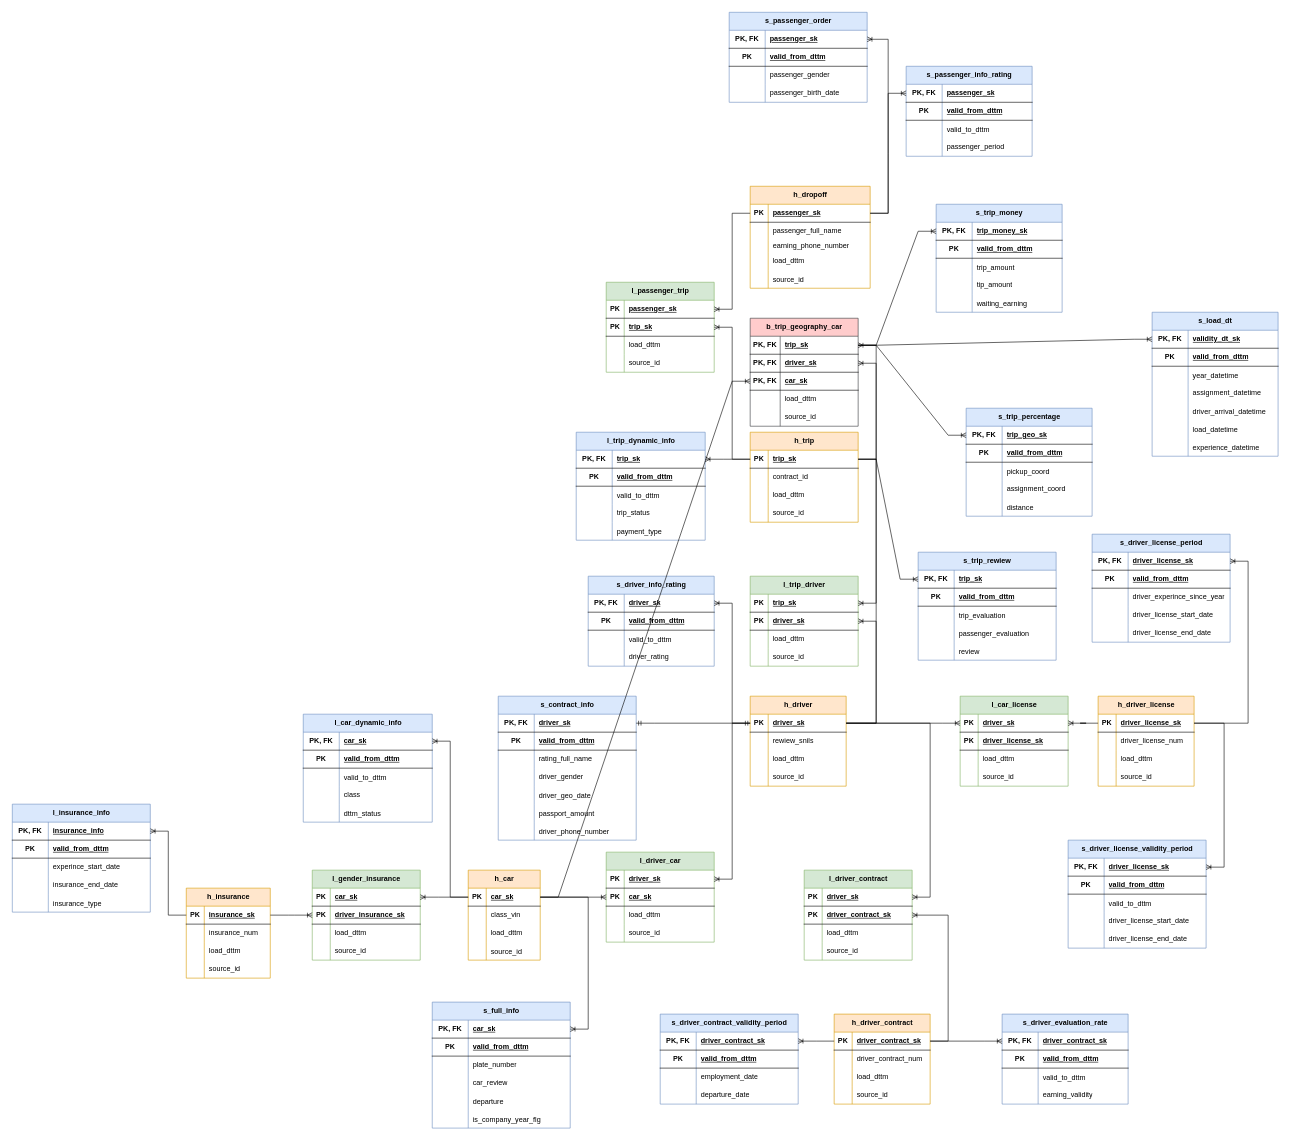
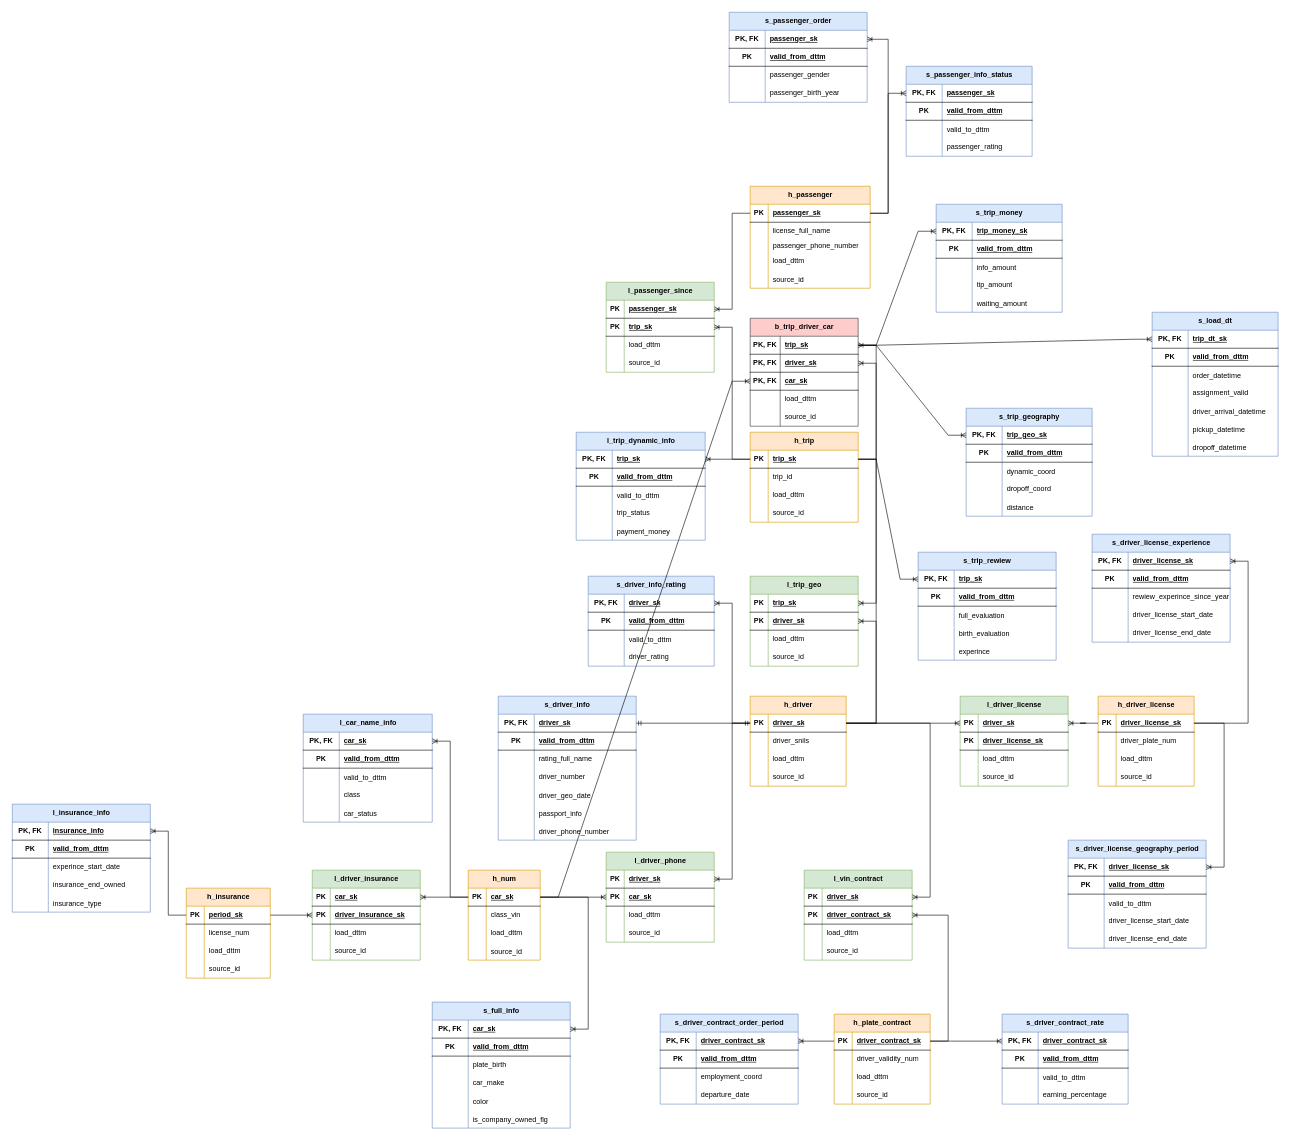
node "s_passenger_info_rating": label "s_passenger_info_rating" -> "s_passenger_info_status"
node "passenger_birth_date": label "passenger_birth_date" -> "passenger_birth_year"
node "passenger_period": label "passenger_period" -> "passenger_rating"
node "h_dropoff": label "h_dropoff" -> "h_passenger"
node "passenger_full_name": label "passenger_full_name" -> "license_full_name"
node "earning_phone_number": label "earning_phone_number" -> "passenger_phone_number"
node "trip_amount": label "trip_amount" -> "info_amount"
node "l_passenger_trip": label "l_passenger_trip" -> "l_passenger_since"
node "waiting_earning": label "waiting_earning" -> "waiting_amount"
node "b_trip_geography_car": label "b_trip_geography_car" -> "b_trip_driver_car"
node "validity_dt_sk": label "validity_dt_sk" -> "trip_dt_sk"
node "year_datetime": label "year_datetime" -> "order_datetime"
node "assignment_datetime": label "assignment_datetime" -> "assignment_valid"
node "s_trip_percentage": label "s_trip_percentage" -> "s_trip_geography"
node "load_datetime": label "load_datetime" -> "pickup_datetime"
node "experience_datetime": label "experience_datetime" -> "dropoff_datetime"
node "pickup_coord": label "pickup_coord" -> "dynamic_coord"
node "contract_id": label "contract_id" -> "trip_id"
node "assignment_coord": label "assignment_coord" -> "dropoff_coord"
node "payment_type": label "payment_type" -> "payment_money"
node "s_driver_license_period": label "s_driver_license_period" -> "s_driver_license_experience"
node "l_trip_driver": label "l_trip_driver" -> "l_trip_geo"
node "driver_experince_since_year": label "driver_experince_since_year" -> "rewiew_experince_since_year"
node "trip_evaluation": label "trip_evaluation" -> "full_evaluation"
node "passenger_evaluation": label "passenger_evaluation" -> "birth_evaluation"
node "review": label "review" -> "experince"
node "s_contract_info": label "s_contract_info" -> "s_driver_info"
node "l_car_license": label "l_car_license" -> "l_driver_license"
node "l_car_dynamic_info": label "l_car_dynamic_info" -> "l_car_name_info"
node "rewiew_snils": label "rewiew_snils" -> "driver_snils"
node "driver_license_num": label "driver_license_num" -> "driver_plate_num"
node "driver_gender": label "driver_gender" -> "driver_number"
node "dttm_status": label "dttm_status" -> "car_status"
node "passport_amount": label "passport_amount" -> "passport_info"
node "s_driver_license_validity_period": label "s_driver_license_validity_period" -> "s_driver_license_geography_period"
node "l_driver_car": label "l_driver_car" -> "l_driver_phone"
node "l_gender_insurance": label "l_gender_insurance" -> "l_driver_insurance"
node "h_car": label "h_car" -> "h_num"
node "l_driver_contract": label "l_driver_contract" -> "l_vin_contract"
node "insurance_end_date": label "insurance_end_date" -> "insurance_end_owned"
node "insurance_sk": label "insurance_sk" -> "period_sk"
node "insurance_num": label "insurance_num" -> "license_num"
node "s_driver_contract_validity_period": label "s_driver_contract_validity_period" -> "s_driver_contract_order_period"
node "h_driver_contract": label "h_driver_contract" -> "h_plate_contract"
node "s_driver_evaluation_rate": label "s_driver_evaluation_rate" -> "s_driver_contract_rate"
node "driver_contract_num": label "driver_contract_num" -> "driver_validity_num"
node "plate_number": label "plate_number" -> "plate_birth"
node "employment_date": label "employment_date" -> "employment_coord"
node "car_review": label "car_review" -> "car_make"
node "earning_validity": label "earning_validity" -> "earning_percentage"
node "departure": label "departure" -> "color"
node "is_company_year_flg": label "is_company_year_flg" -> "is_company_owned_flg"
